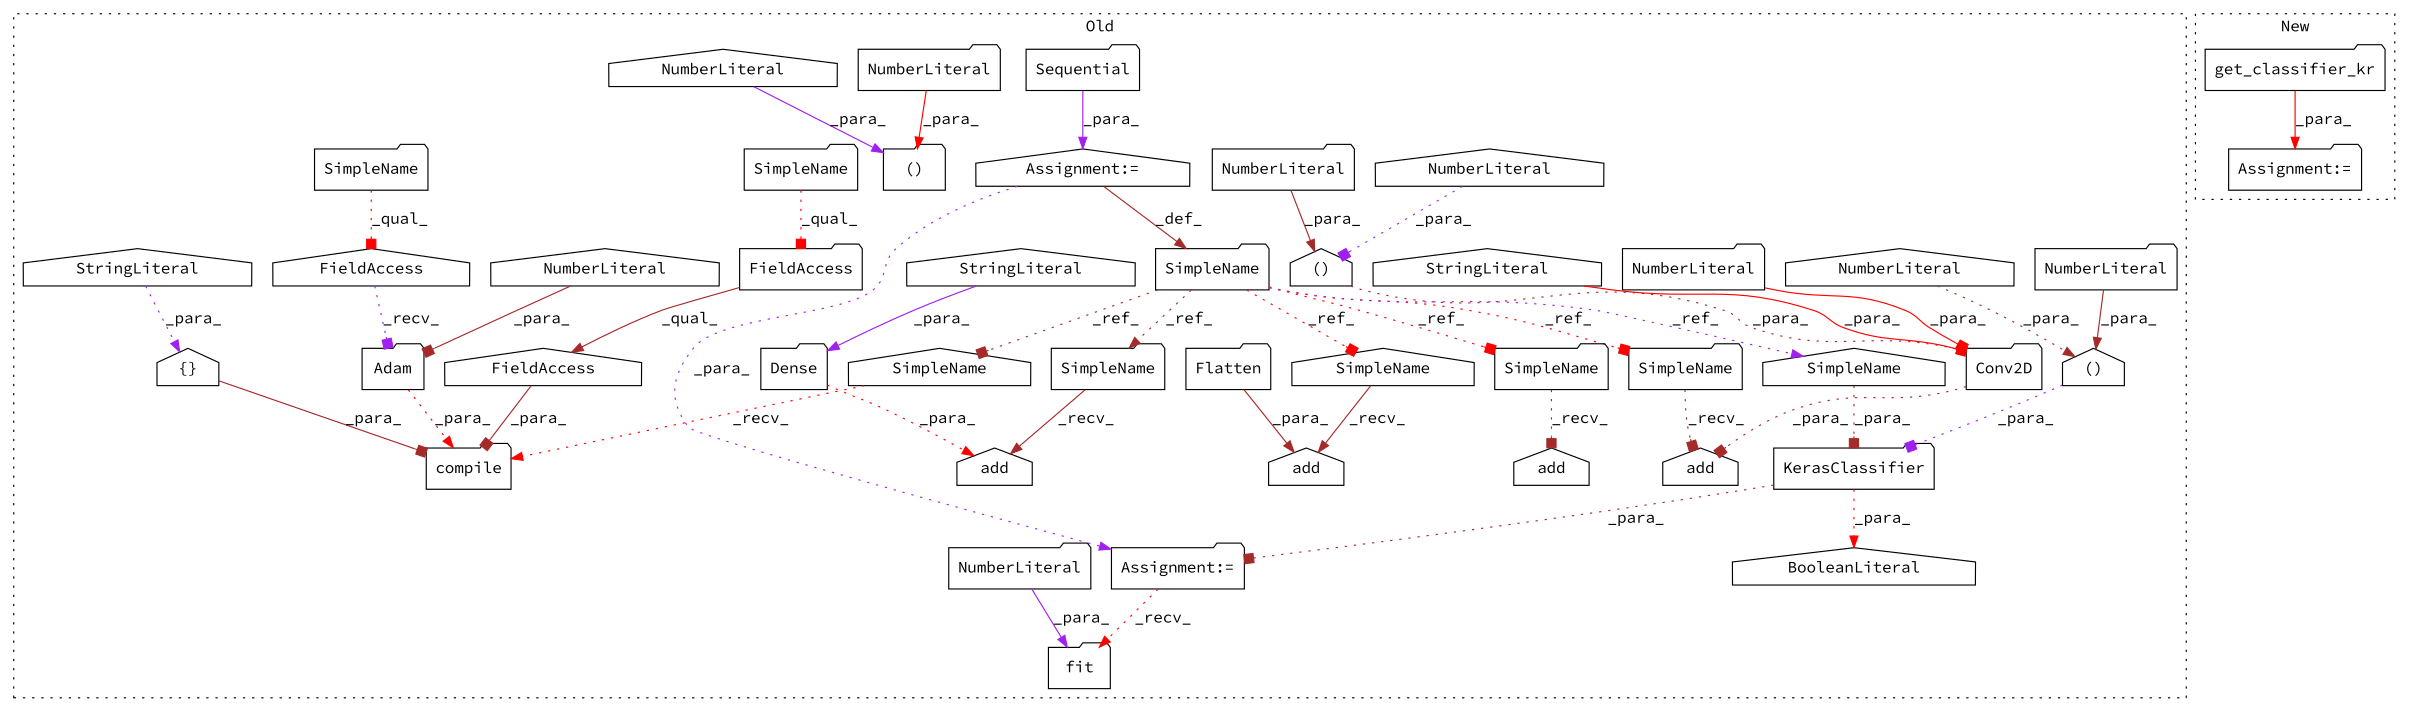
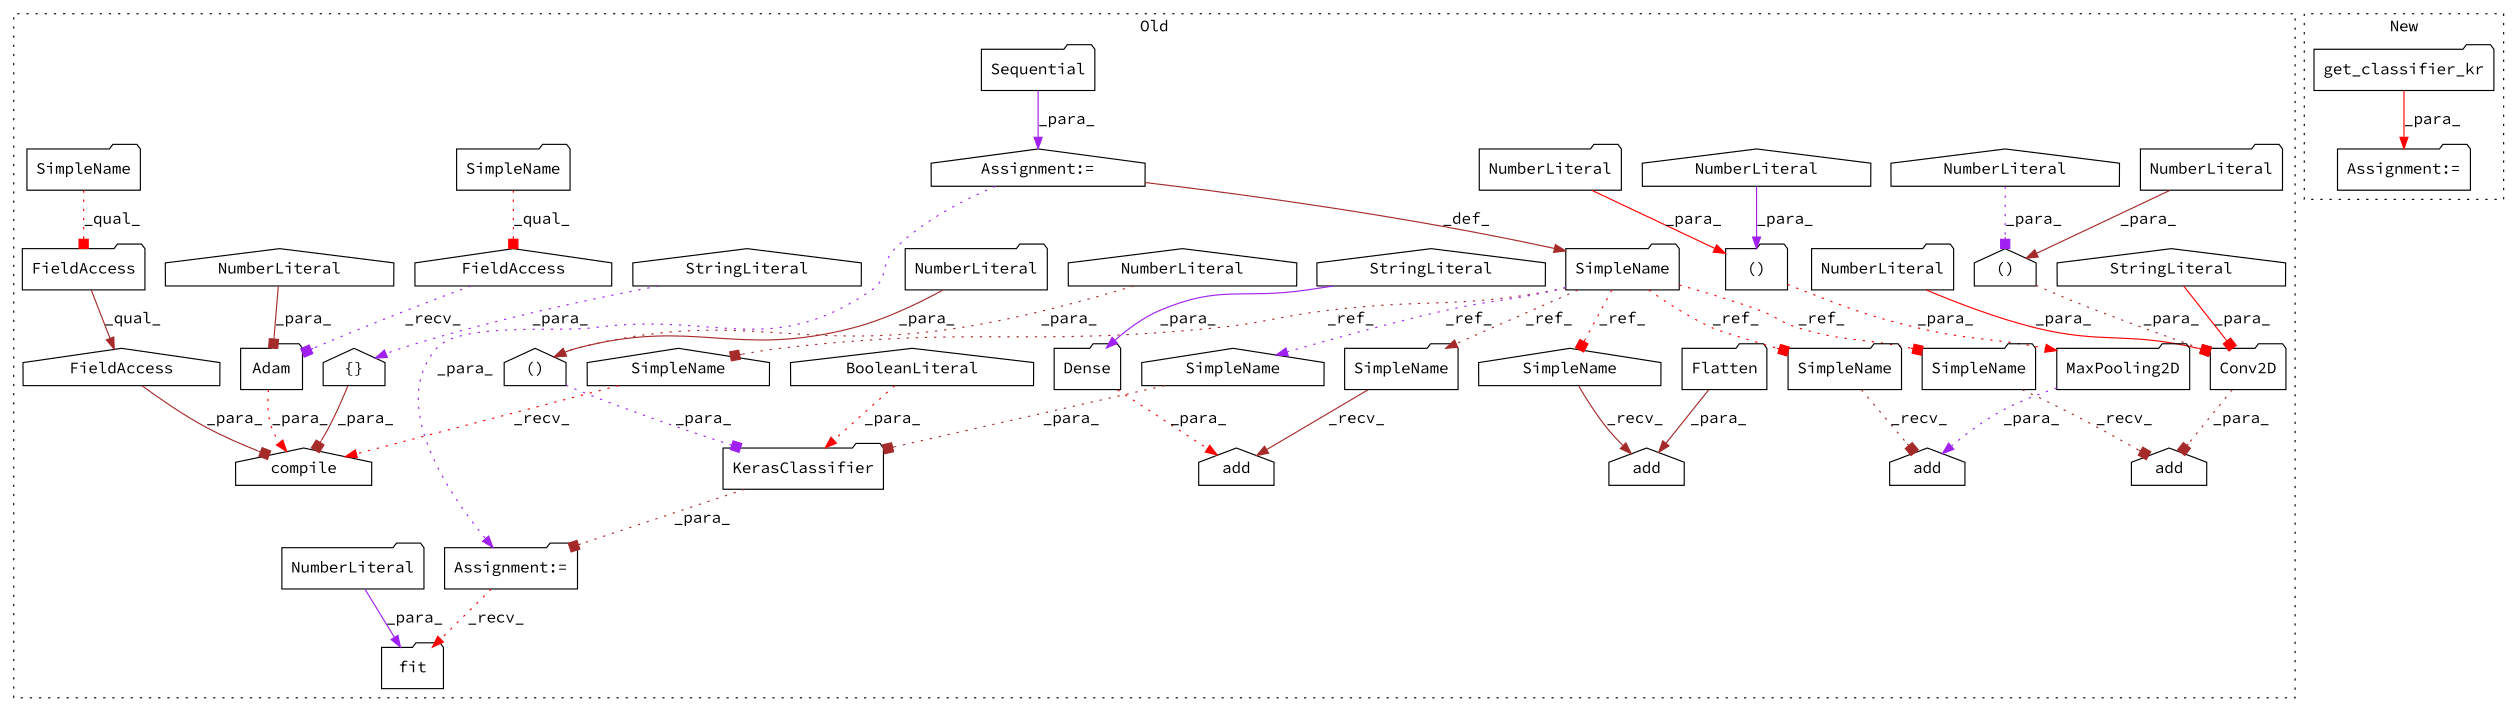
node "MaxPooling2D": added
node "compile": shape folder -> house
edge "KerasClassifier" -> "BooleanLiteral": reversed
